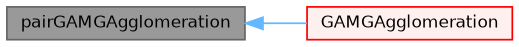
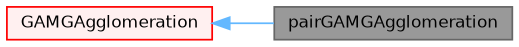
edge "GAMGAgglomeration" -> "pairGAMGAgglomeration": reversed
